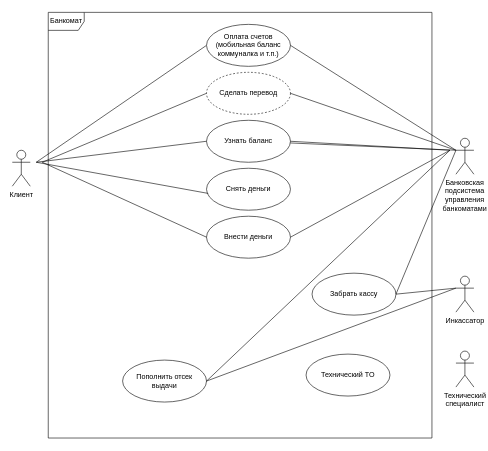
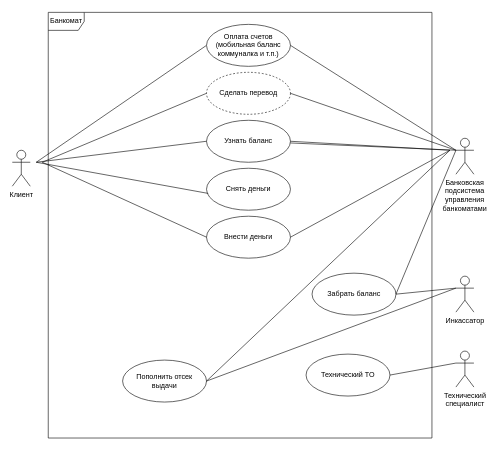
node "Забрать кассу": label "Забрать кассу" -> "Забрать баланс"
edge "Технический специалист" -- "Технический ТО": added
